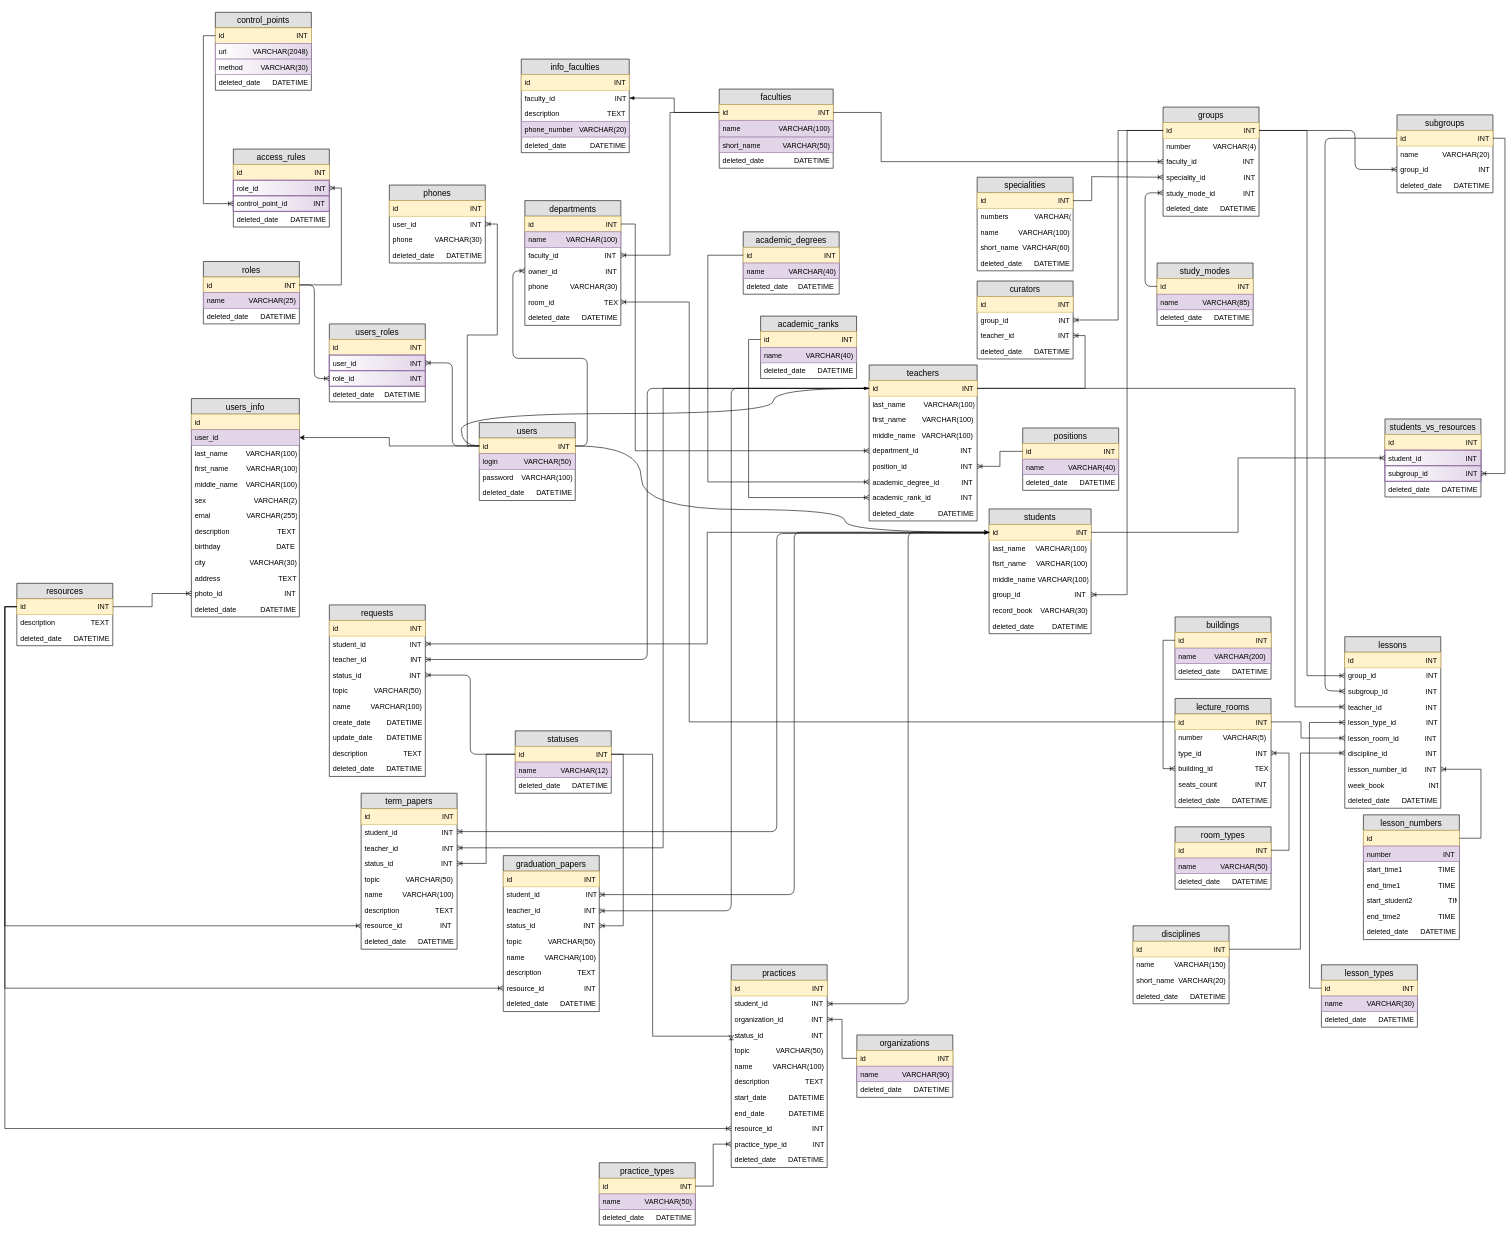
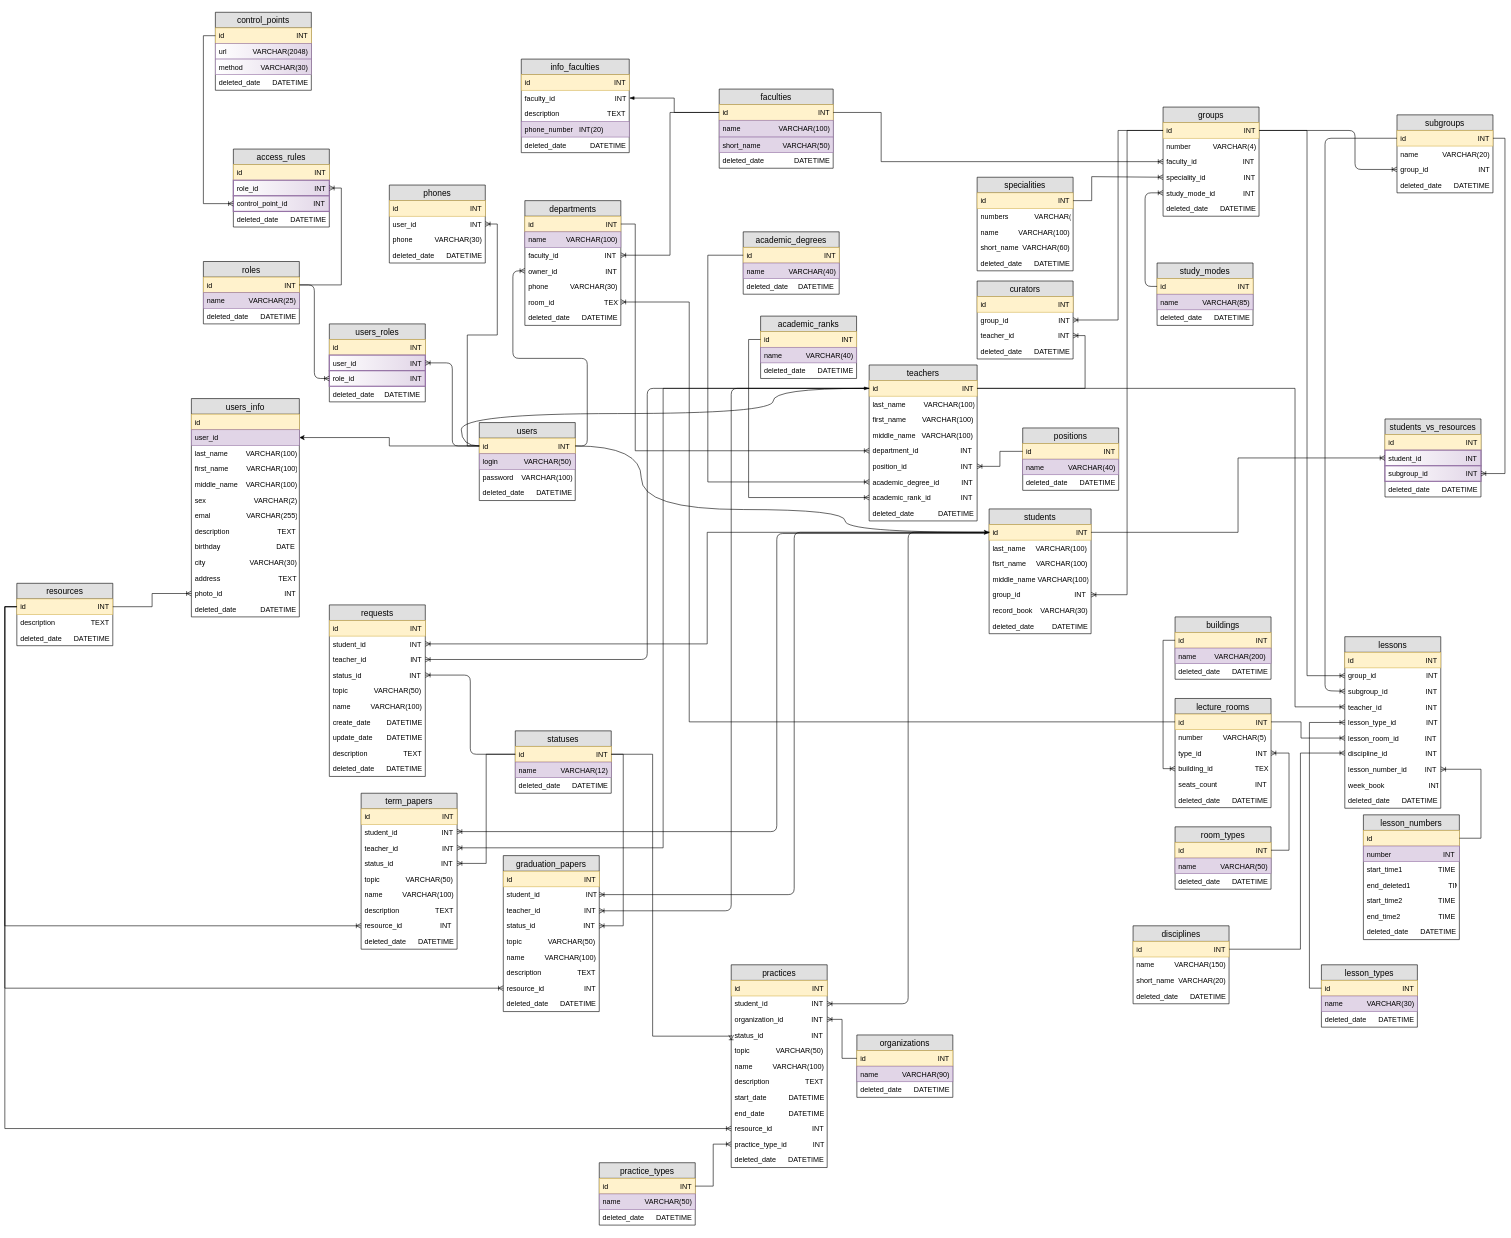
node "phone_number VARCHAR(20)": label "phone_number VARCHAR(20)" -> "phone_number INT(20)"
node "end_time1 TIME": label "end_time1 TIME" -> "end_deleted1 TIME"
node "start_student2 TIME": label "start_student2 TIME" -> "start_time2 TIME"
